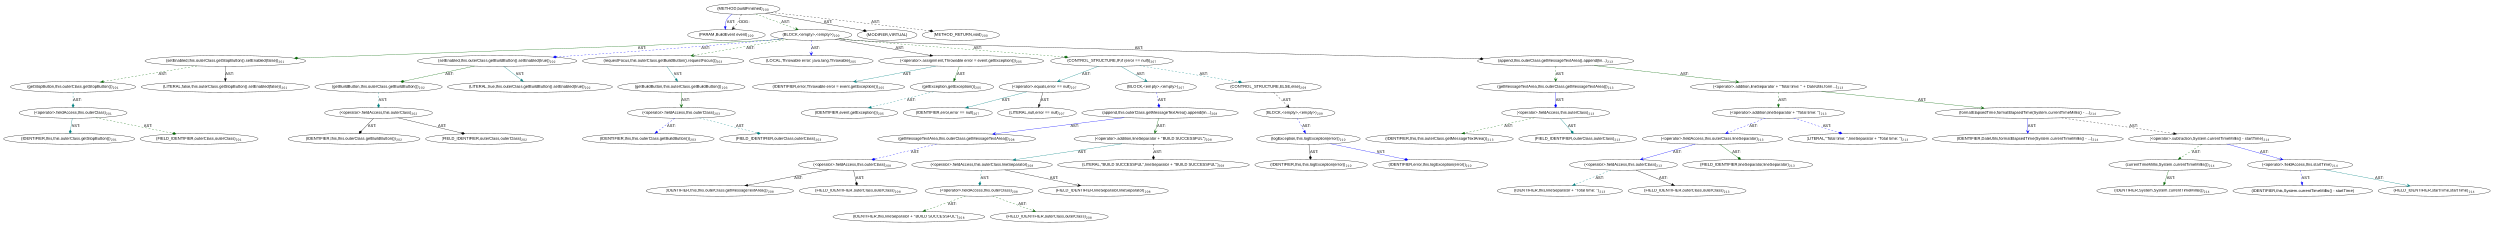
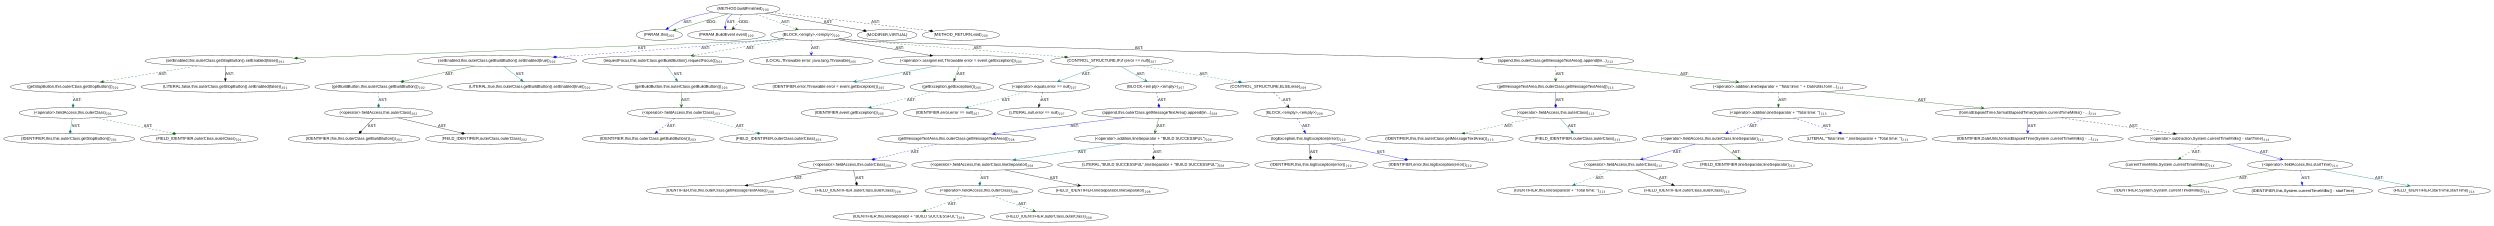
node "(PARAM,this)": added
edge "(<operator>.equals,error == null)" -> "(LITERAL,null,error == null)": style solid -> dashed
edge "(<operator>.equals,error == null)" -> "(IDENTIFIER,error,error == null)": style solid -> dashed
edge "(currentTimeMillis,System.currentTimeMillis())" -> "(IDENTIFIER,System,System.currentTimeMillis())": now "(<operator>.fieldAccess,this.startTime)" -> "(IDENTIFIER,System,System.currentTimeMillis())"
